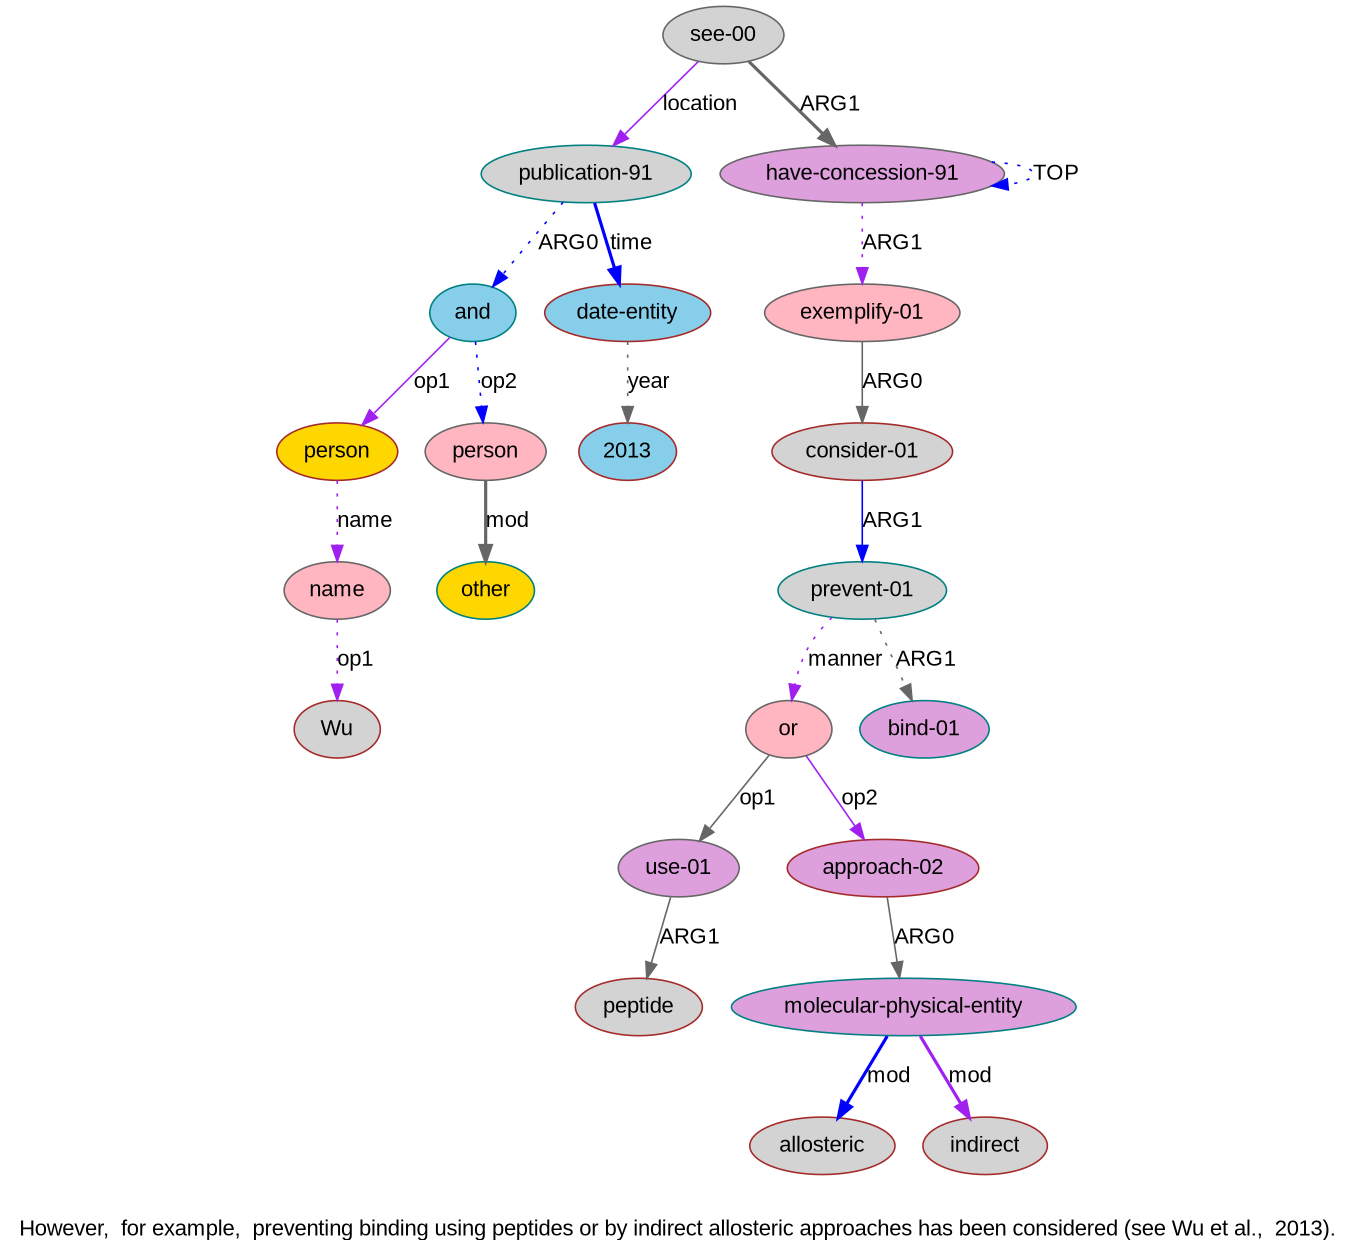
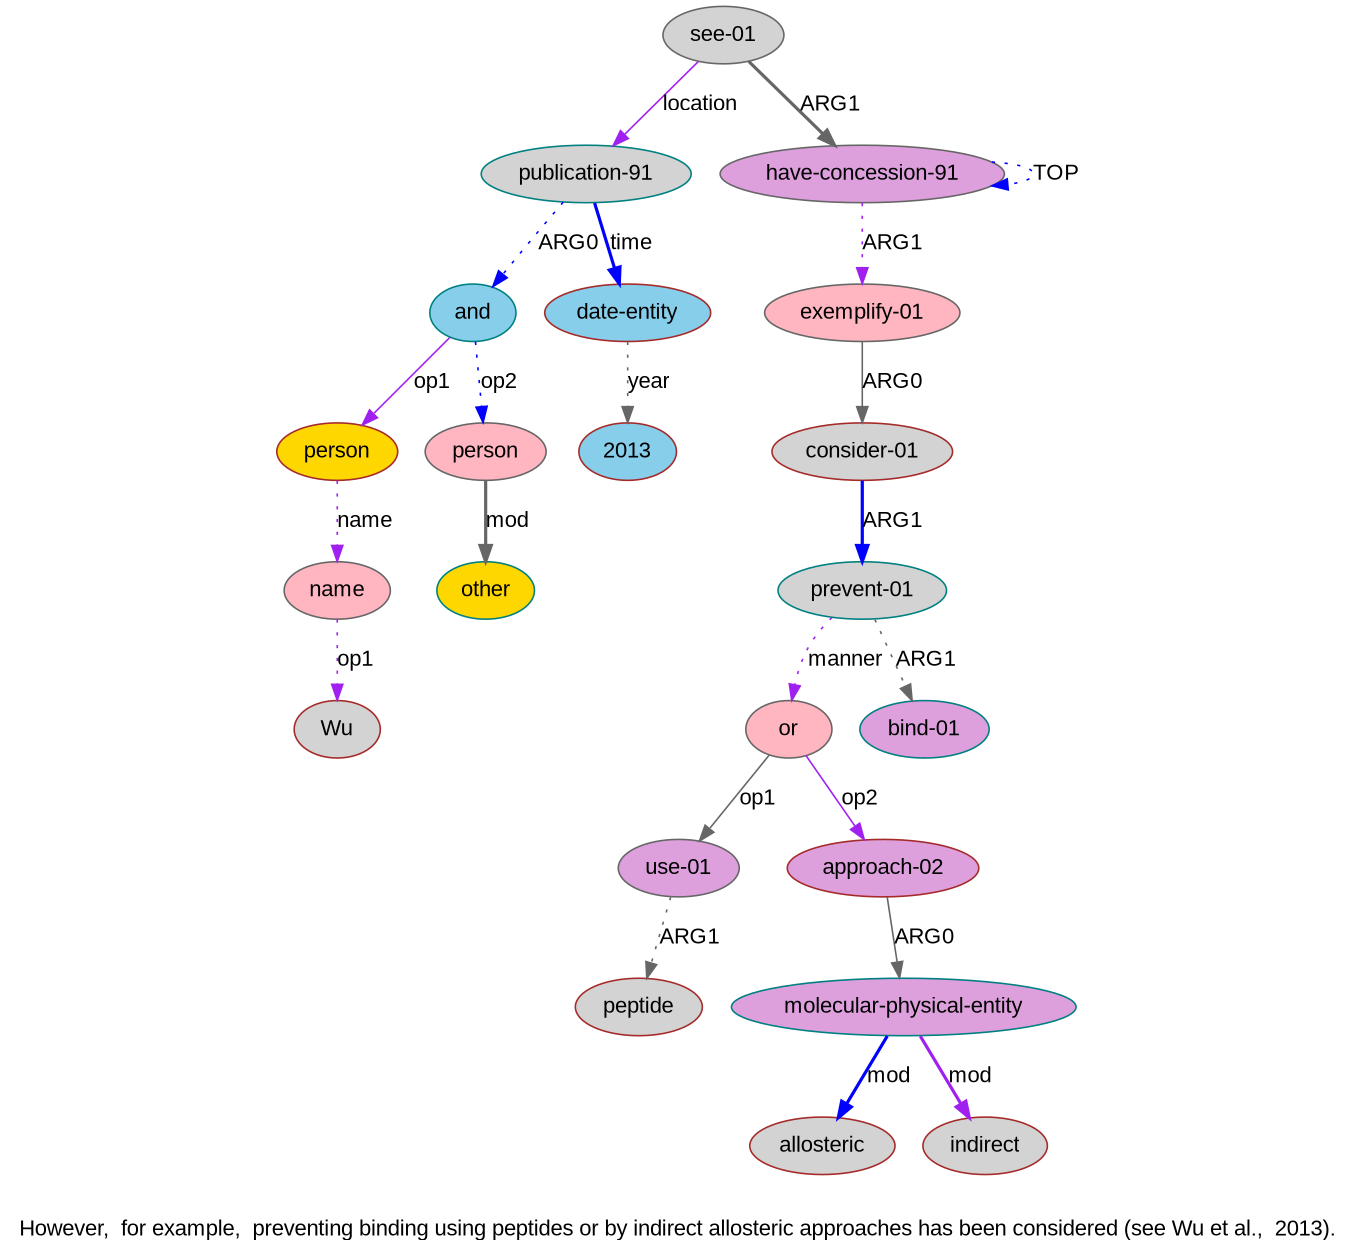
node "see-00": label "see-00" -> "see-01"
edge "consider-01" -> "prevent-01": style solid -> bold
edge "use-01" -> "peptide": style solid -> dotted
